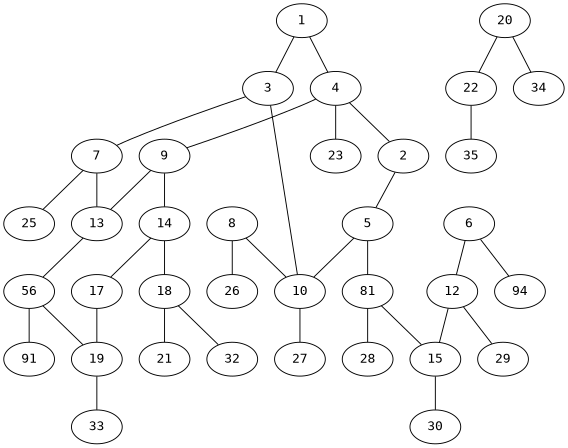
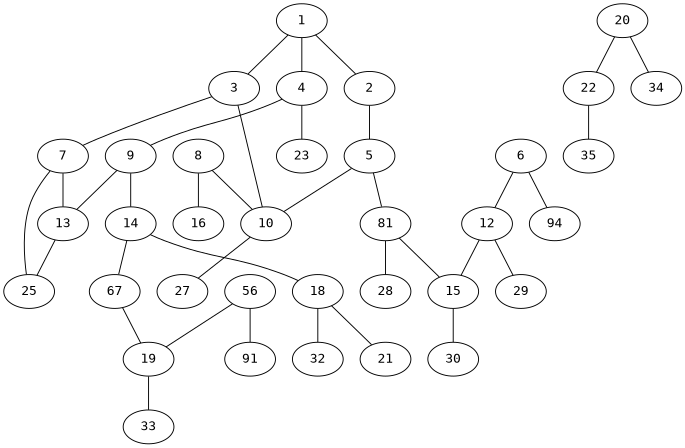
edge "4" -- "2": now "1" -- "2"
edge "13" -- "56": now "13" -- "25"
node "17": label "17" -> "67"
node "26": label "26" -> "16"
